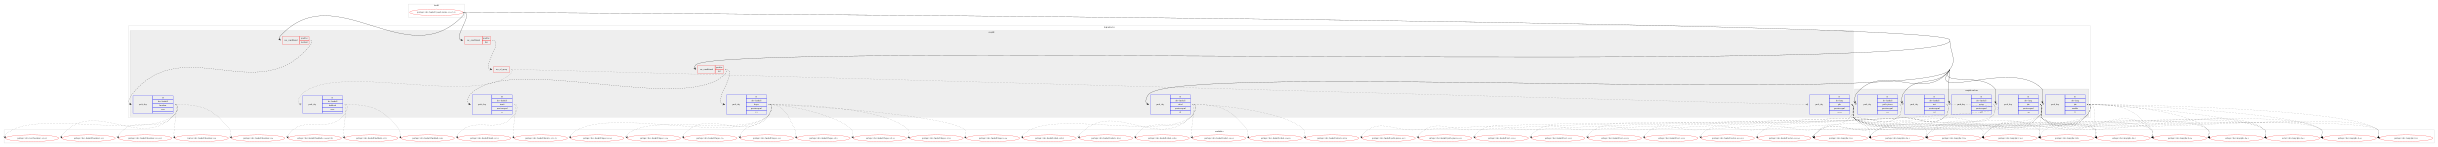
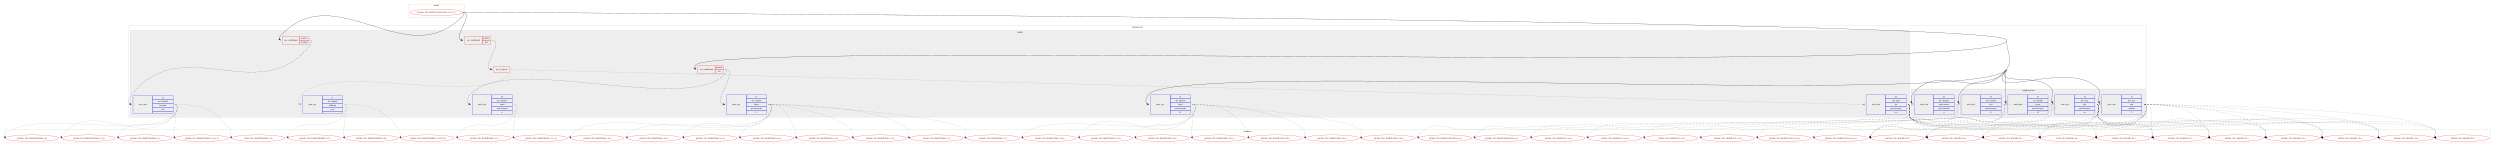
node "portage://dev-text/hscolour-1.23-r1": label "portage://dev-text/hscolour-1.23-r1" -> "portage://dev-haskell/hscolour-1.23-r1"
node "portage://dev-haskell/cabal-1.20.0.2": added
